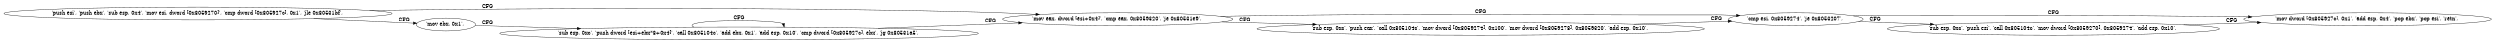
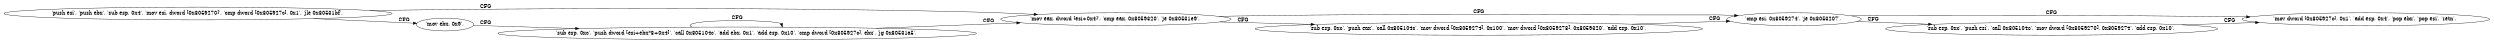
node "'mov ebx, 0x1',": label "'mov ebx, 0x1'," -> "'mov ebx, 0x9',"
